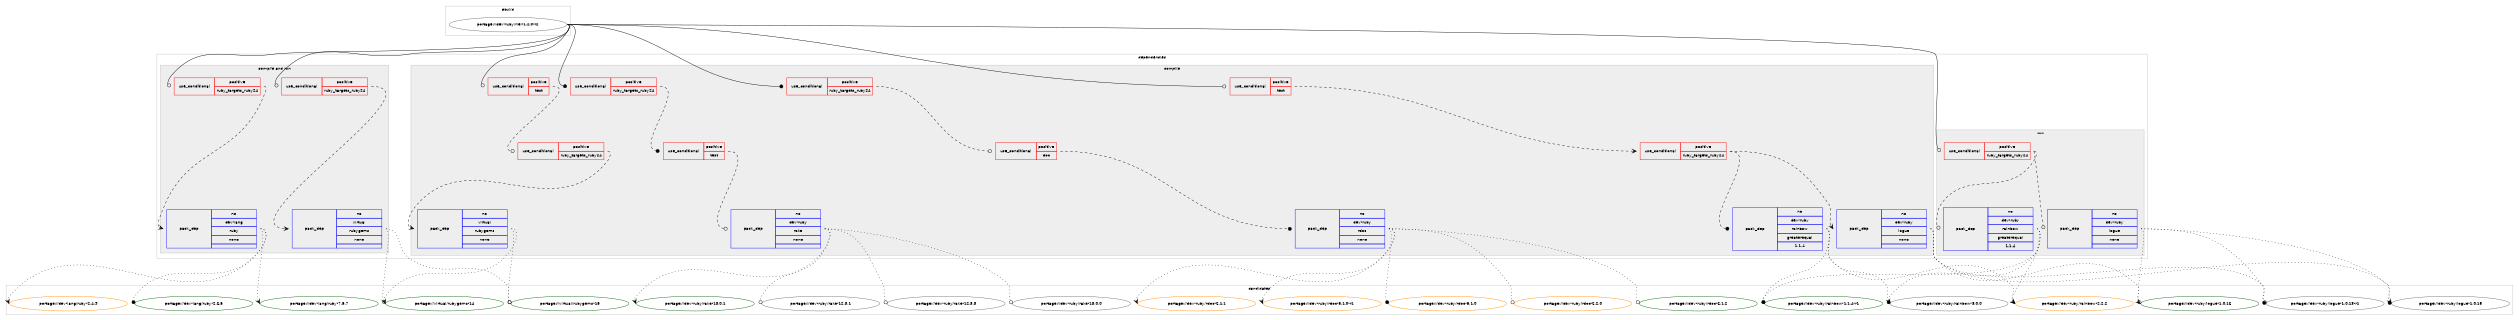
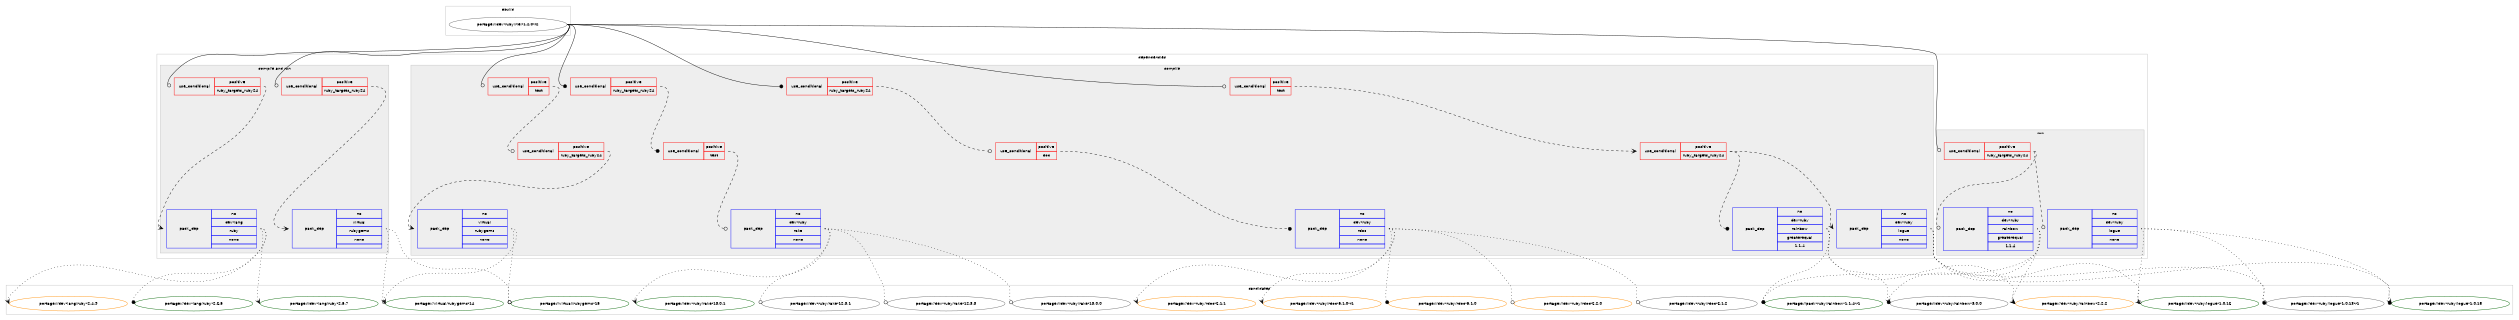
node "portage://dev-lang/ruby-7.5.7": label "portage://dev-lang/ruby-7.5.7" -> "portage://dev-lang/ruby-2.5.7"
node "portage://dev-ruby/rdoc-6.1.2": color darkgreen -> gray40
node "portage://dev-ruby/rainbow-1.1.4-r1": label "portage://dev-ruby/rainbow-1.1.4-r1" -> "portage://pack-ruby/rainbow-1.1.4-r1"
node "portage://dev-ruby/logue-1.0.18": color gray40 -> darkgreen
